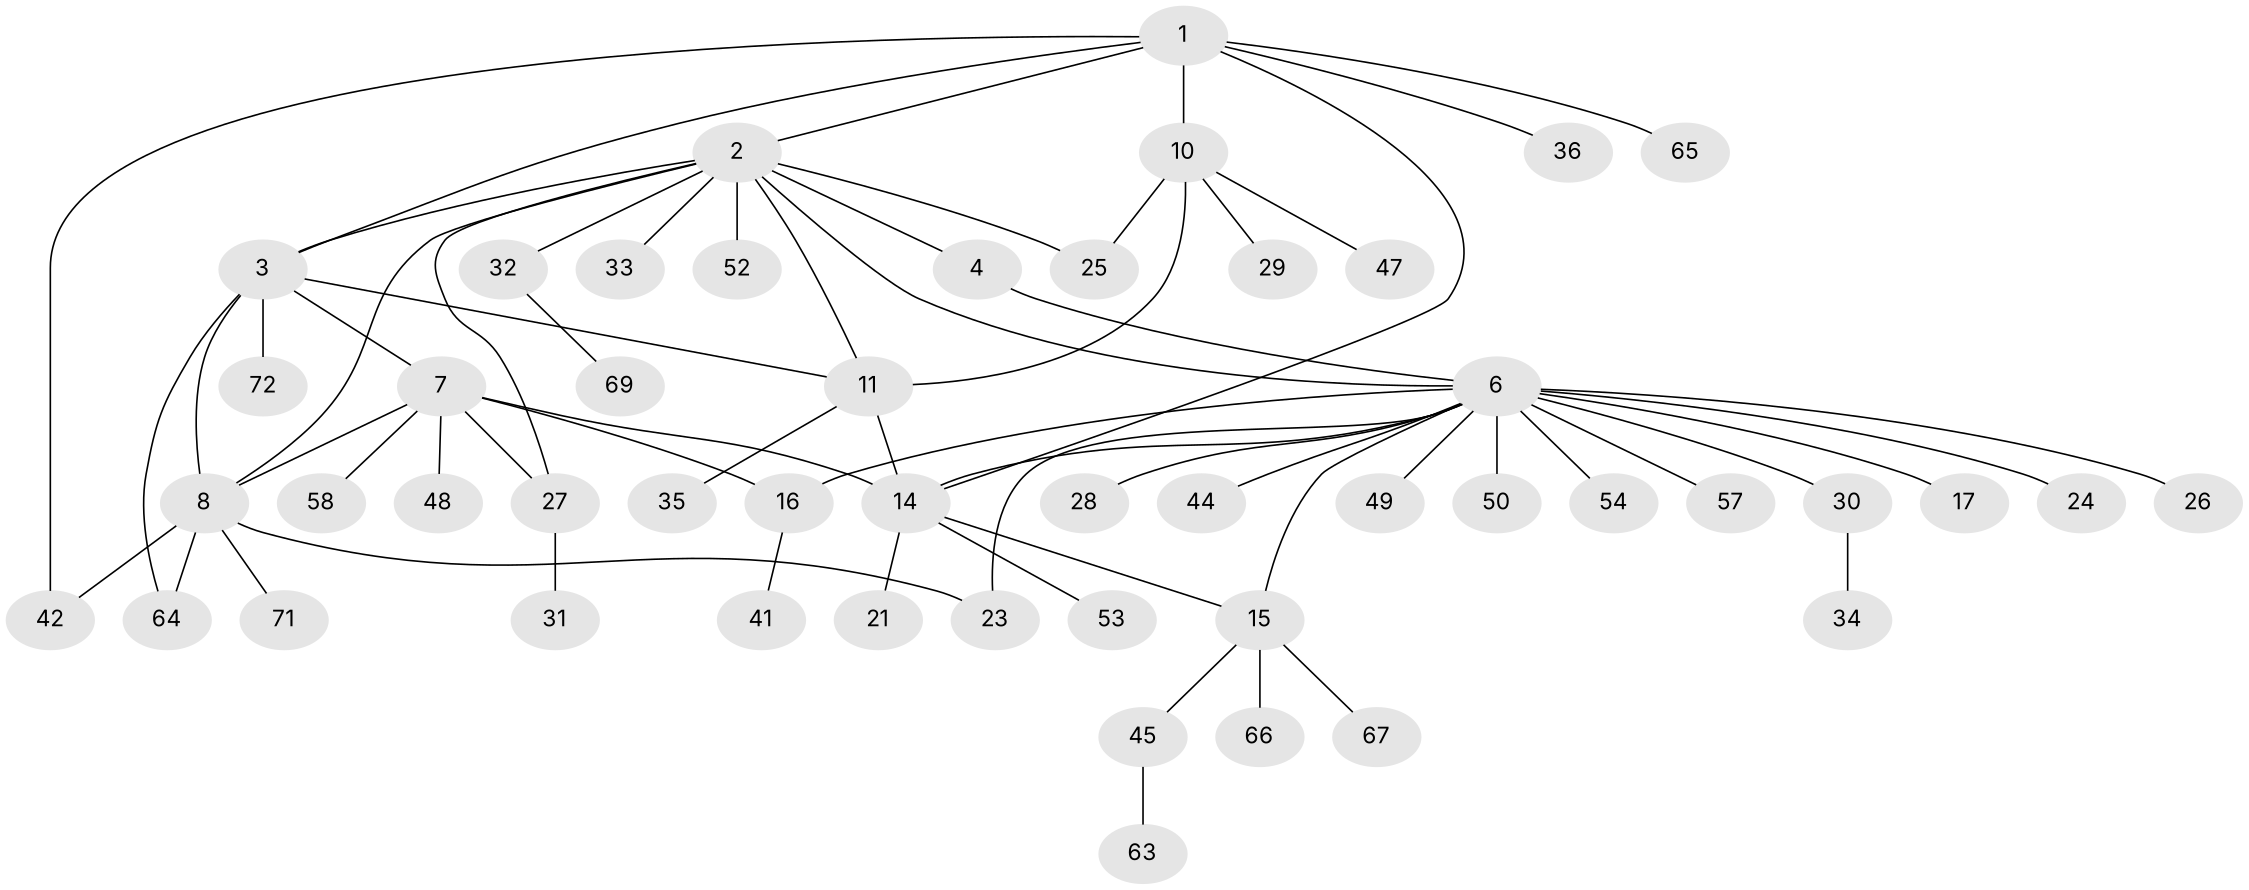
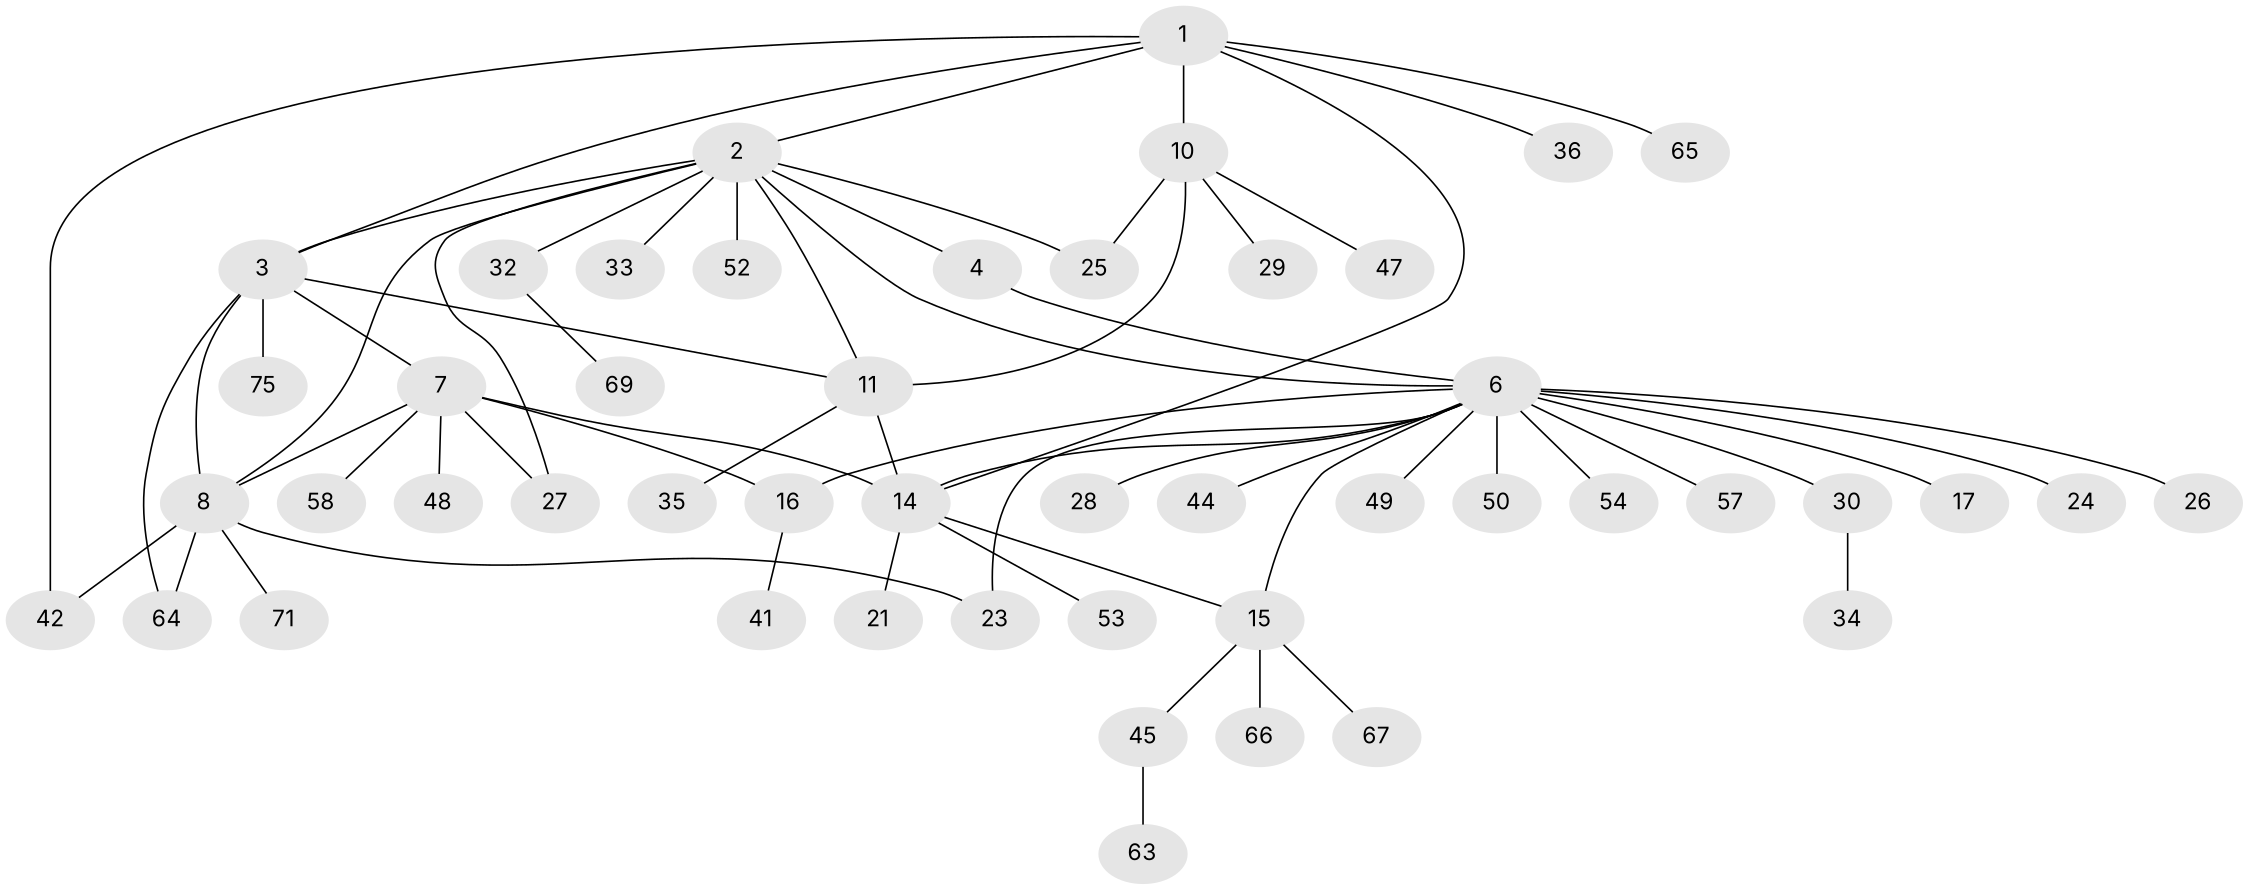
node "72": label "72" -> "75"
node "31": removed
